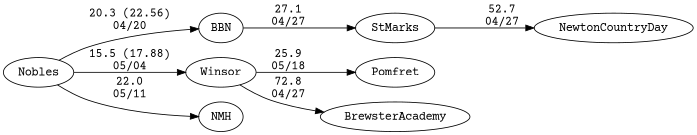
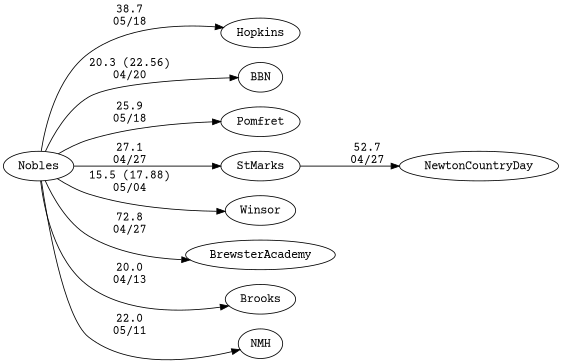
edge "BBN" -> "StMarks": now "Nobles" -> "StMarks"
node "Hopkins": added
edge "Winsor" -> "Pomfret": now "Nobles" -> "Pomfret"
edge "Winsor" -> "BrewsterAcademy": now "Nobles" -> "BrewsterAcademy"
node "Brooks": added
